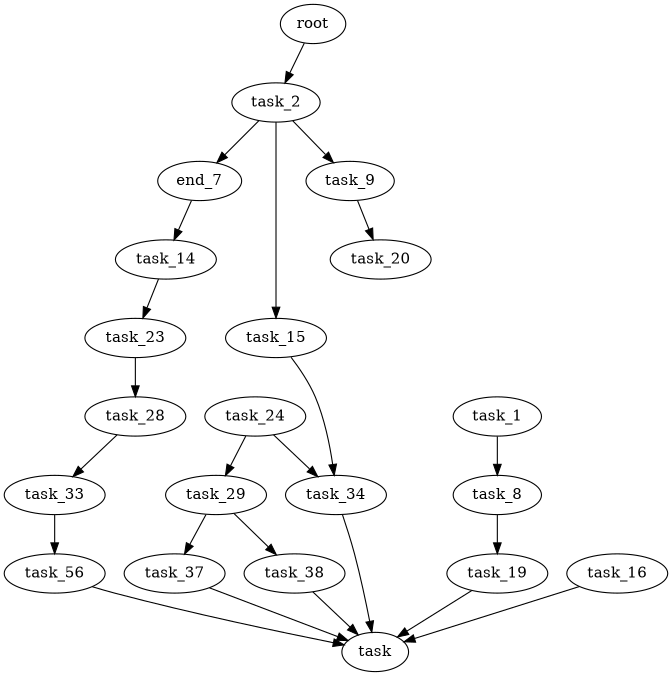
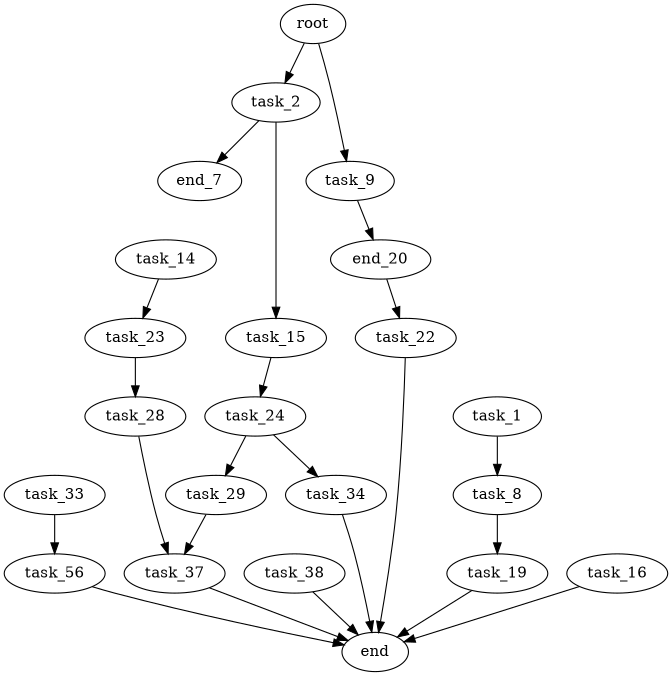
edge "task_2" -> "task_9": now "root" -> "task_9"
edge "end_7" -> "task_14": removed
node "task_20": label "task_20" -> "end_20"
node "task_22": added
edge "task_15" -> "task_34": now "task_15" -> "task_24"
edge "task_28" -> "task_33": now "task_28" -> "task_37"
edge "task_29" -> "task_38": removed
node "task": label "task" -> "end"
